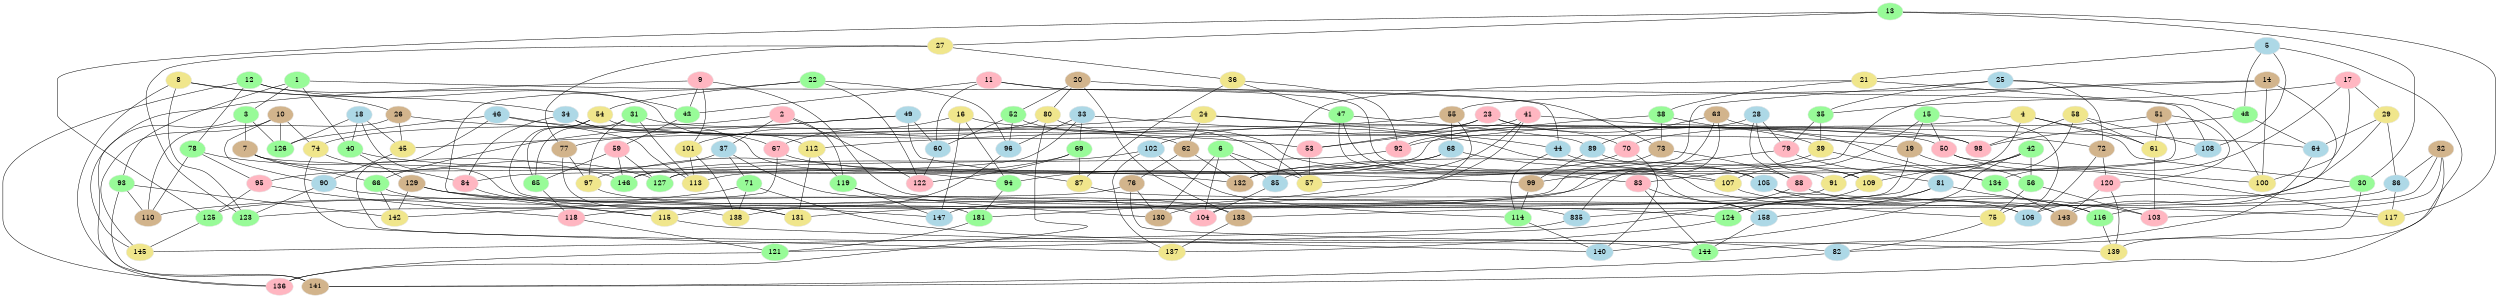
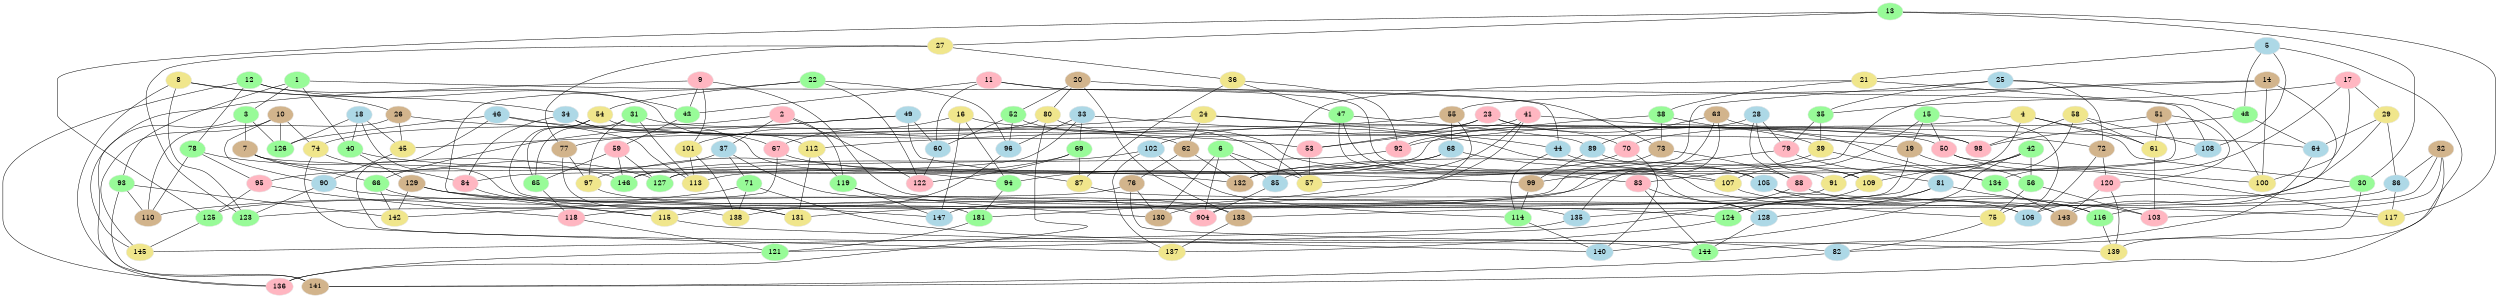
node "104": label "104" -> "904"
node "835": label "835" -> "135"
node "158": label "158" -> "128"
